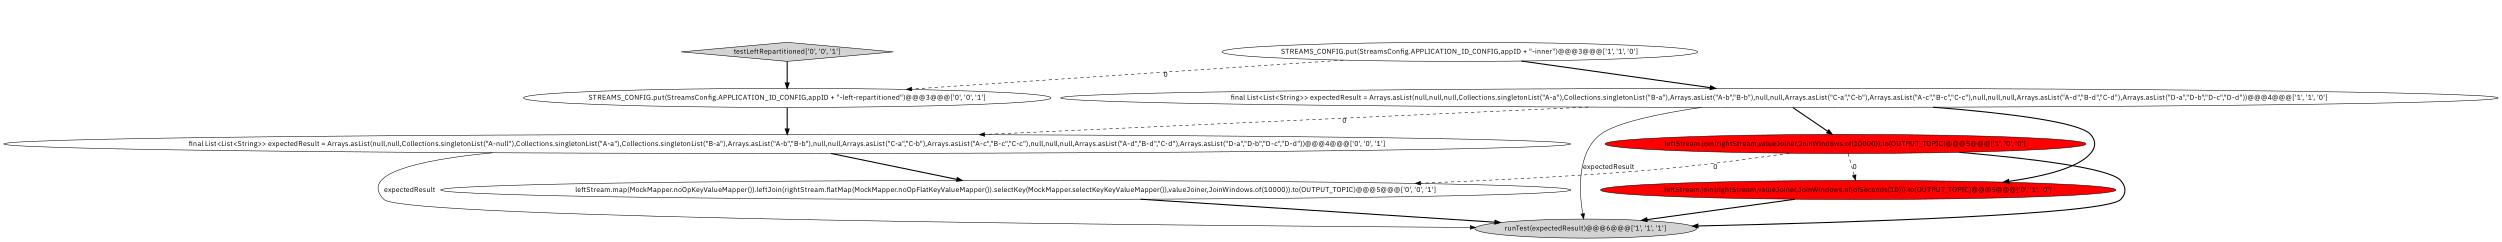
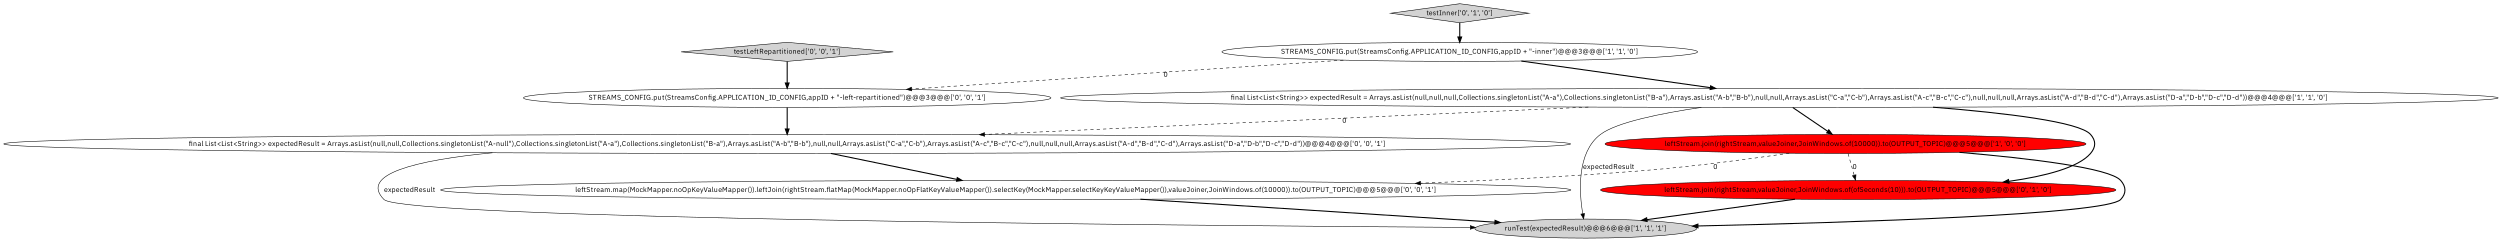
node "testInner['0', '1', '0']": added
